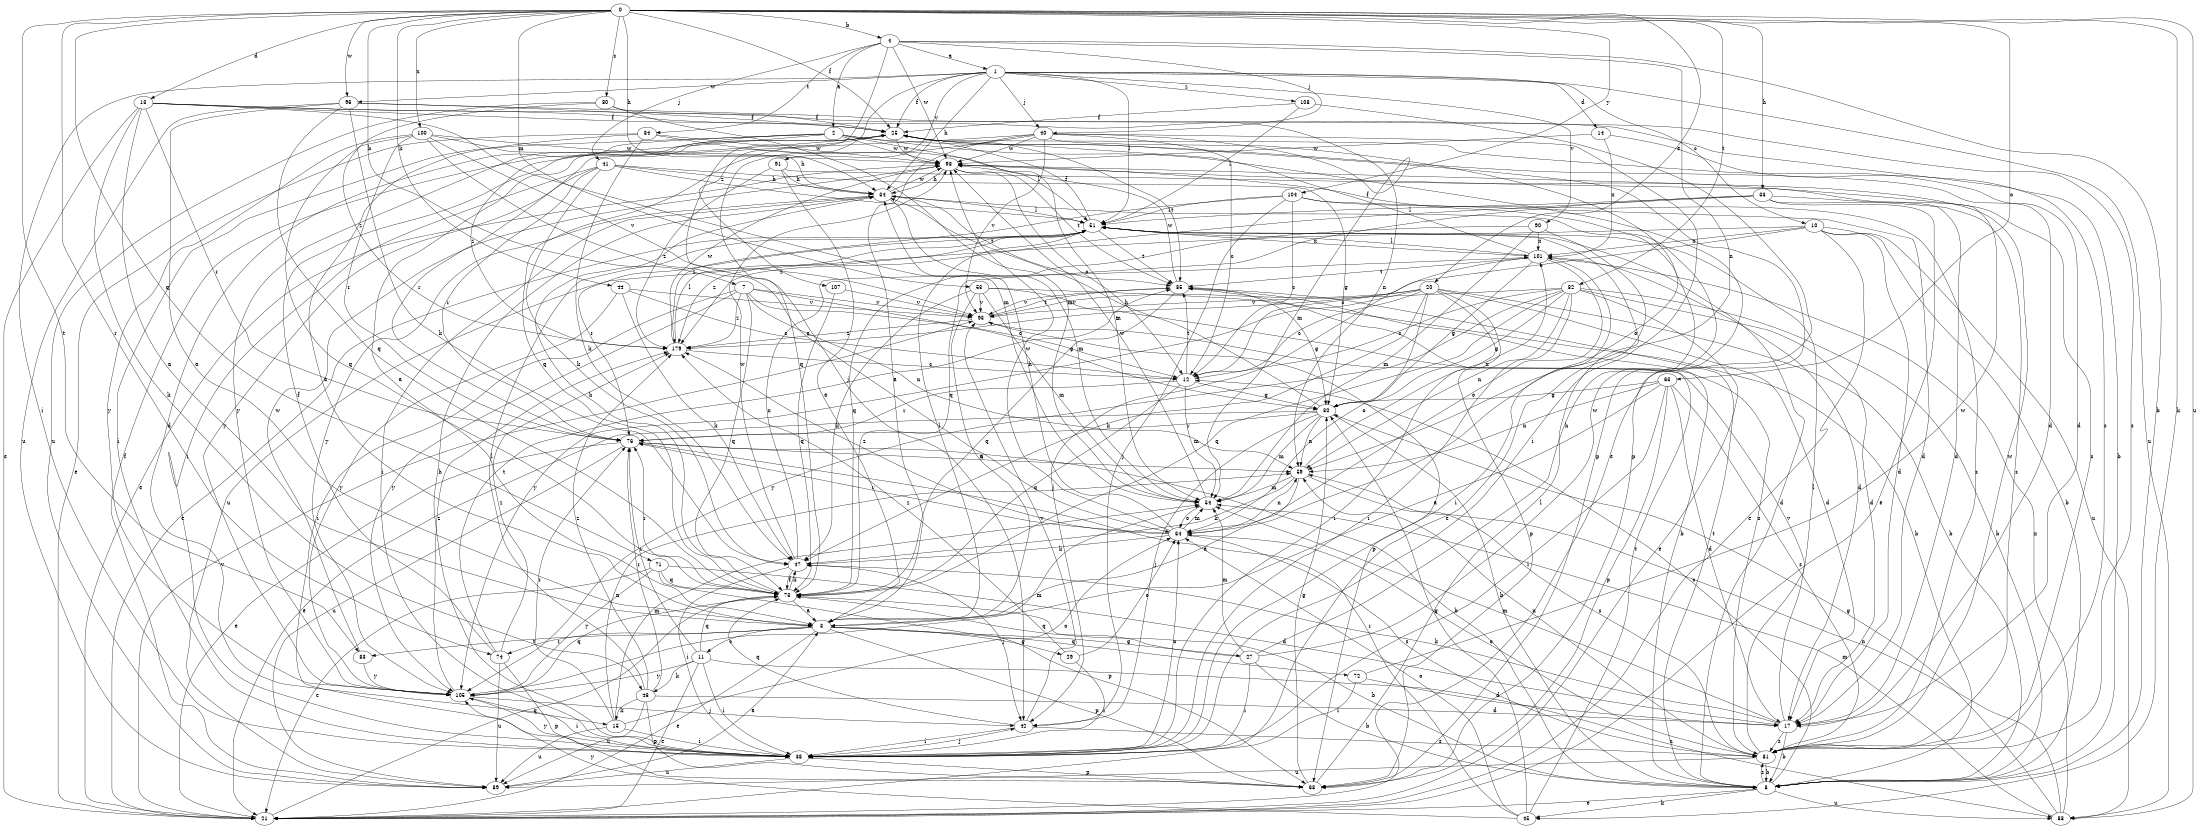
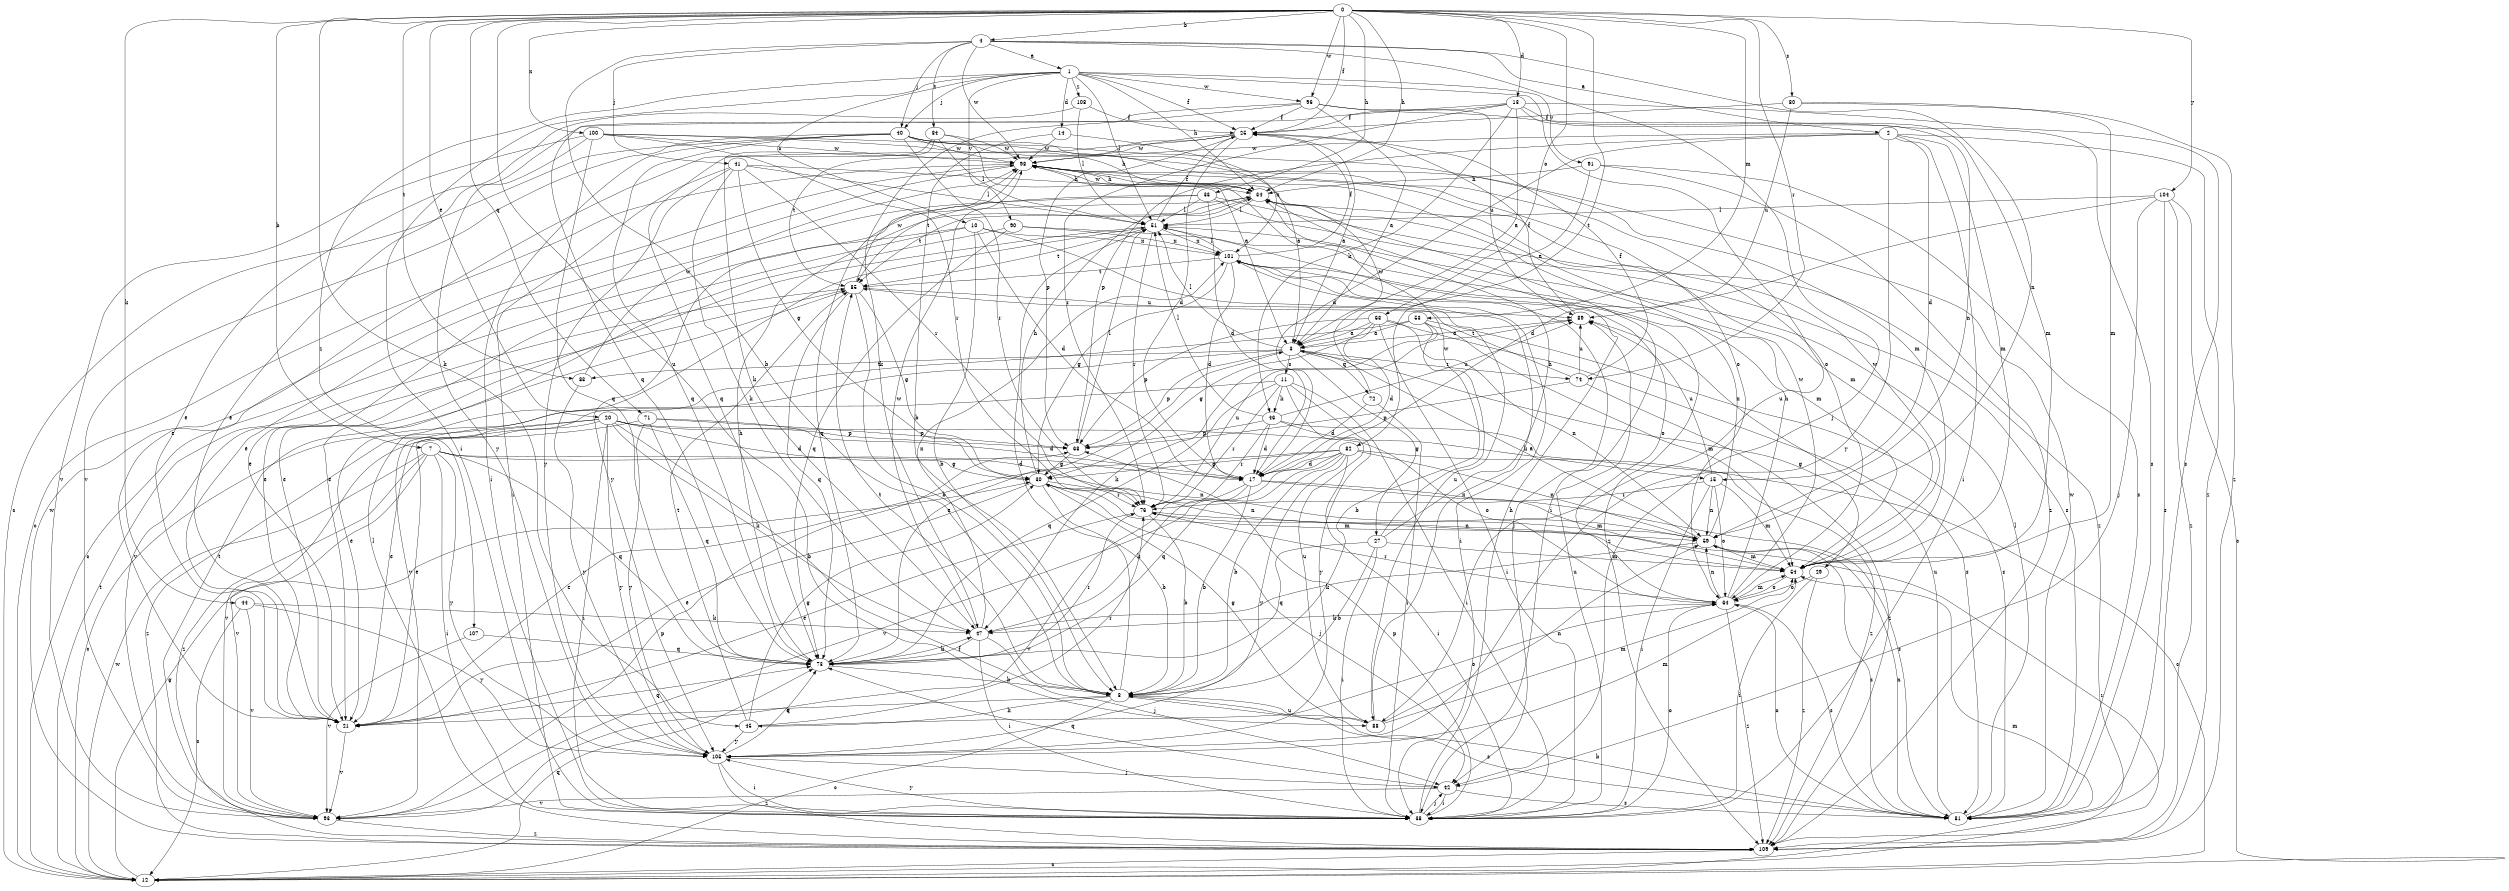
edge "10" -> "89": now "85" -> "89"
edge "21" -> "98": reversed
edge "7" -> "12": label "c" -> "w"
node "179": label "179" -> "109"
